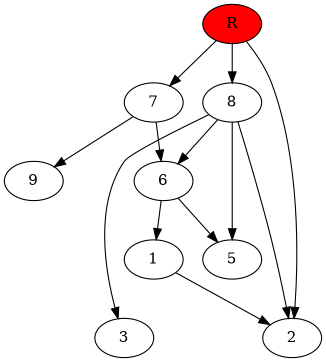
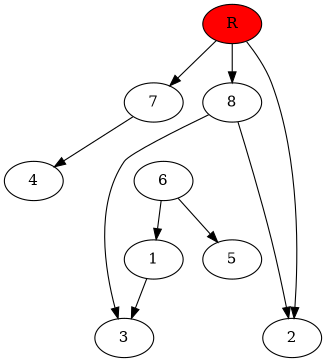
edge "7" -> "6": removed
edge "8" -> "6": removed
edge "8" -> "5": removed
node "9": label "9" -> "4"
edge "1" -> "2": now "1" -> "3"
